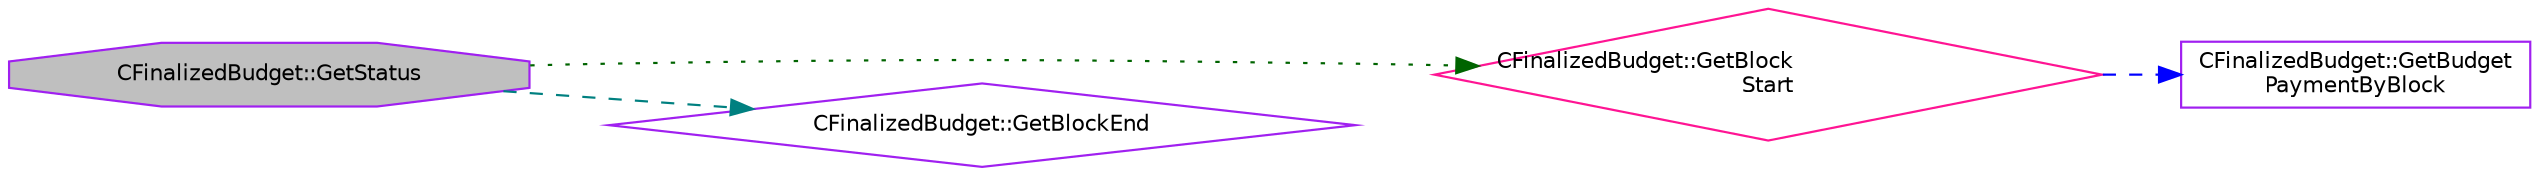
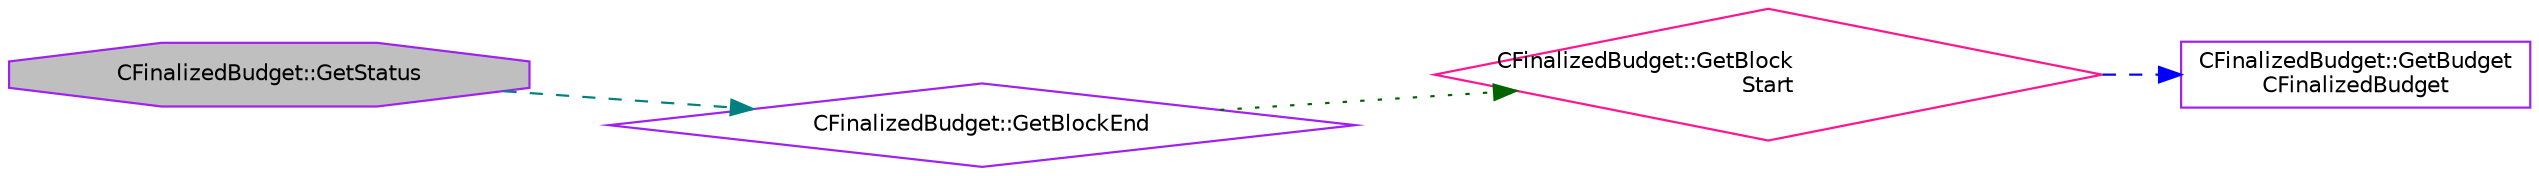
edge "CFinalizedBudget::GetStatus" -> "CFinalizedBudget::GetBlock Start": now "CFinalizedBudget::GetBlockEnd" -> "CFinalizedBudget::GetBlock Start"
node "CFinalizedBudget::GetBudget PaymentByBlock": label "CFinalizedBudget::GetBudget PaymentByBlock" -> "CFinalizedBudget::GetBudget CFinalizedBudget"
